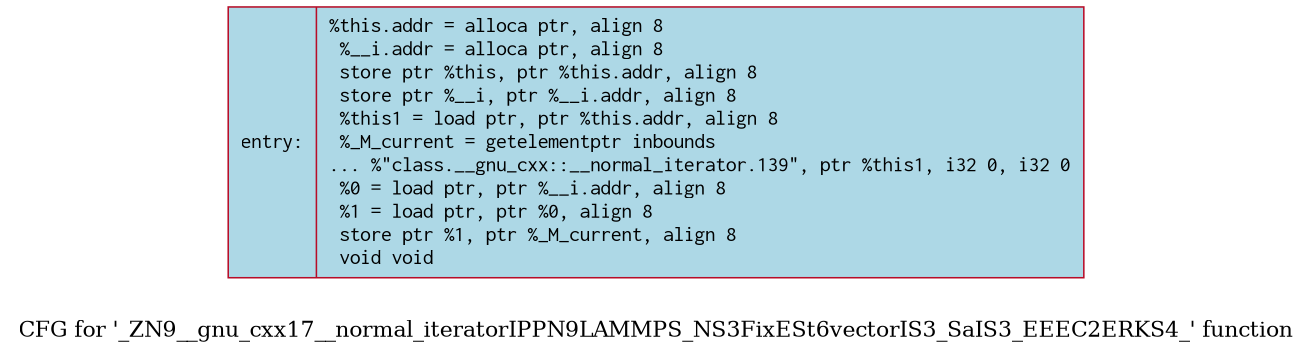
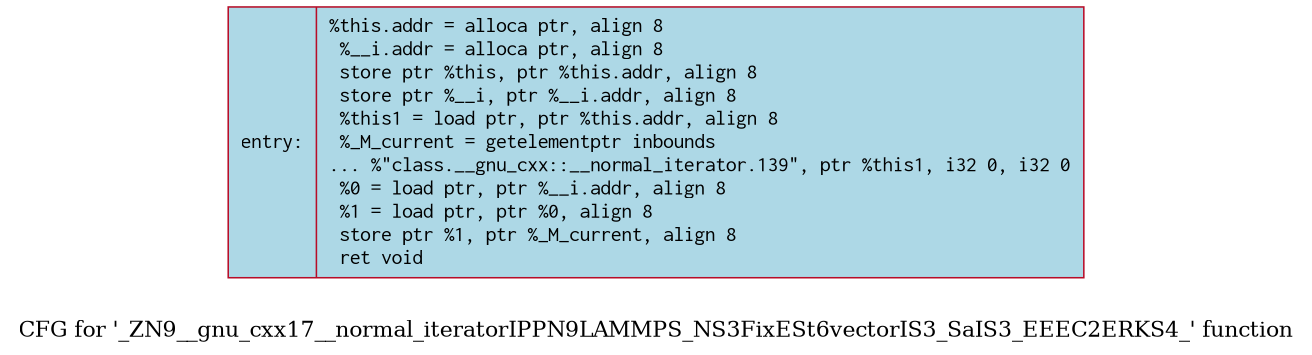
node "entry:": text "void void" -> "ret void"
